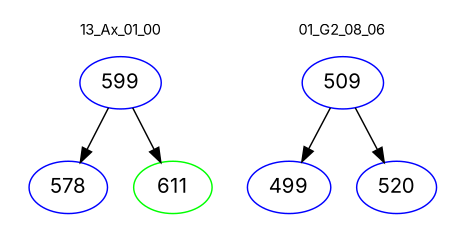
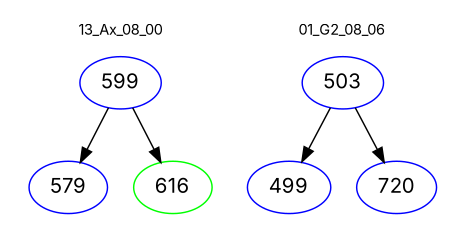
cluster "13_Ax_01_00": label "13_Ax_01_00" -> "13_Ax_08_00"
node "509": label "509" -> "503"
node "578": label "578" -> "579"
node "611": label "611" -> "616"
node "520": label "520" -> "720"
